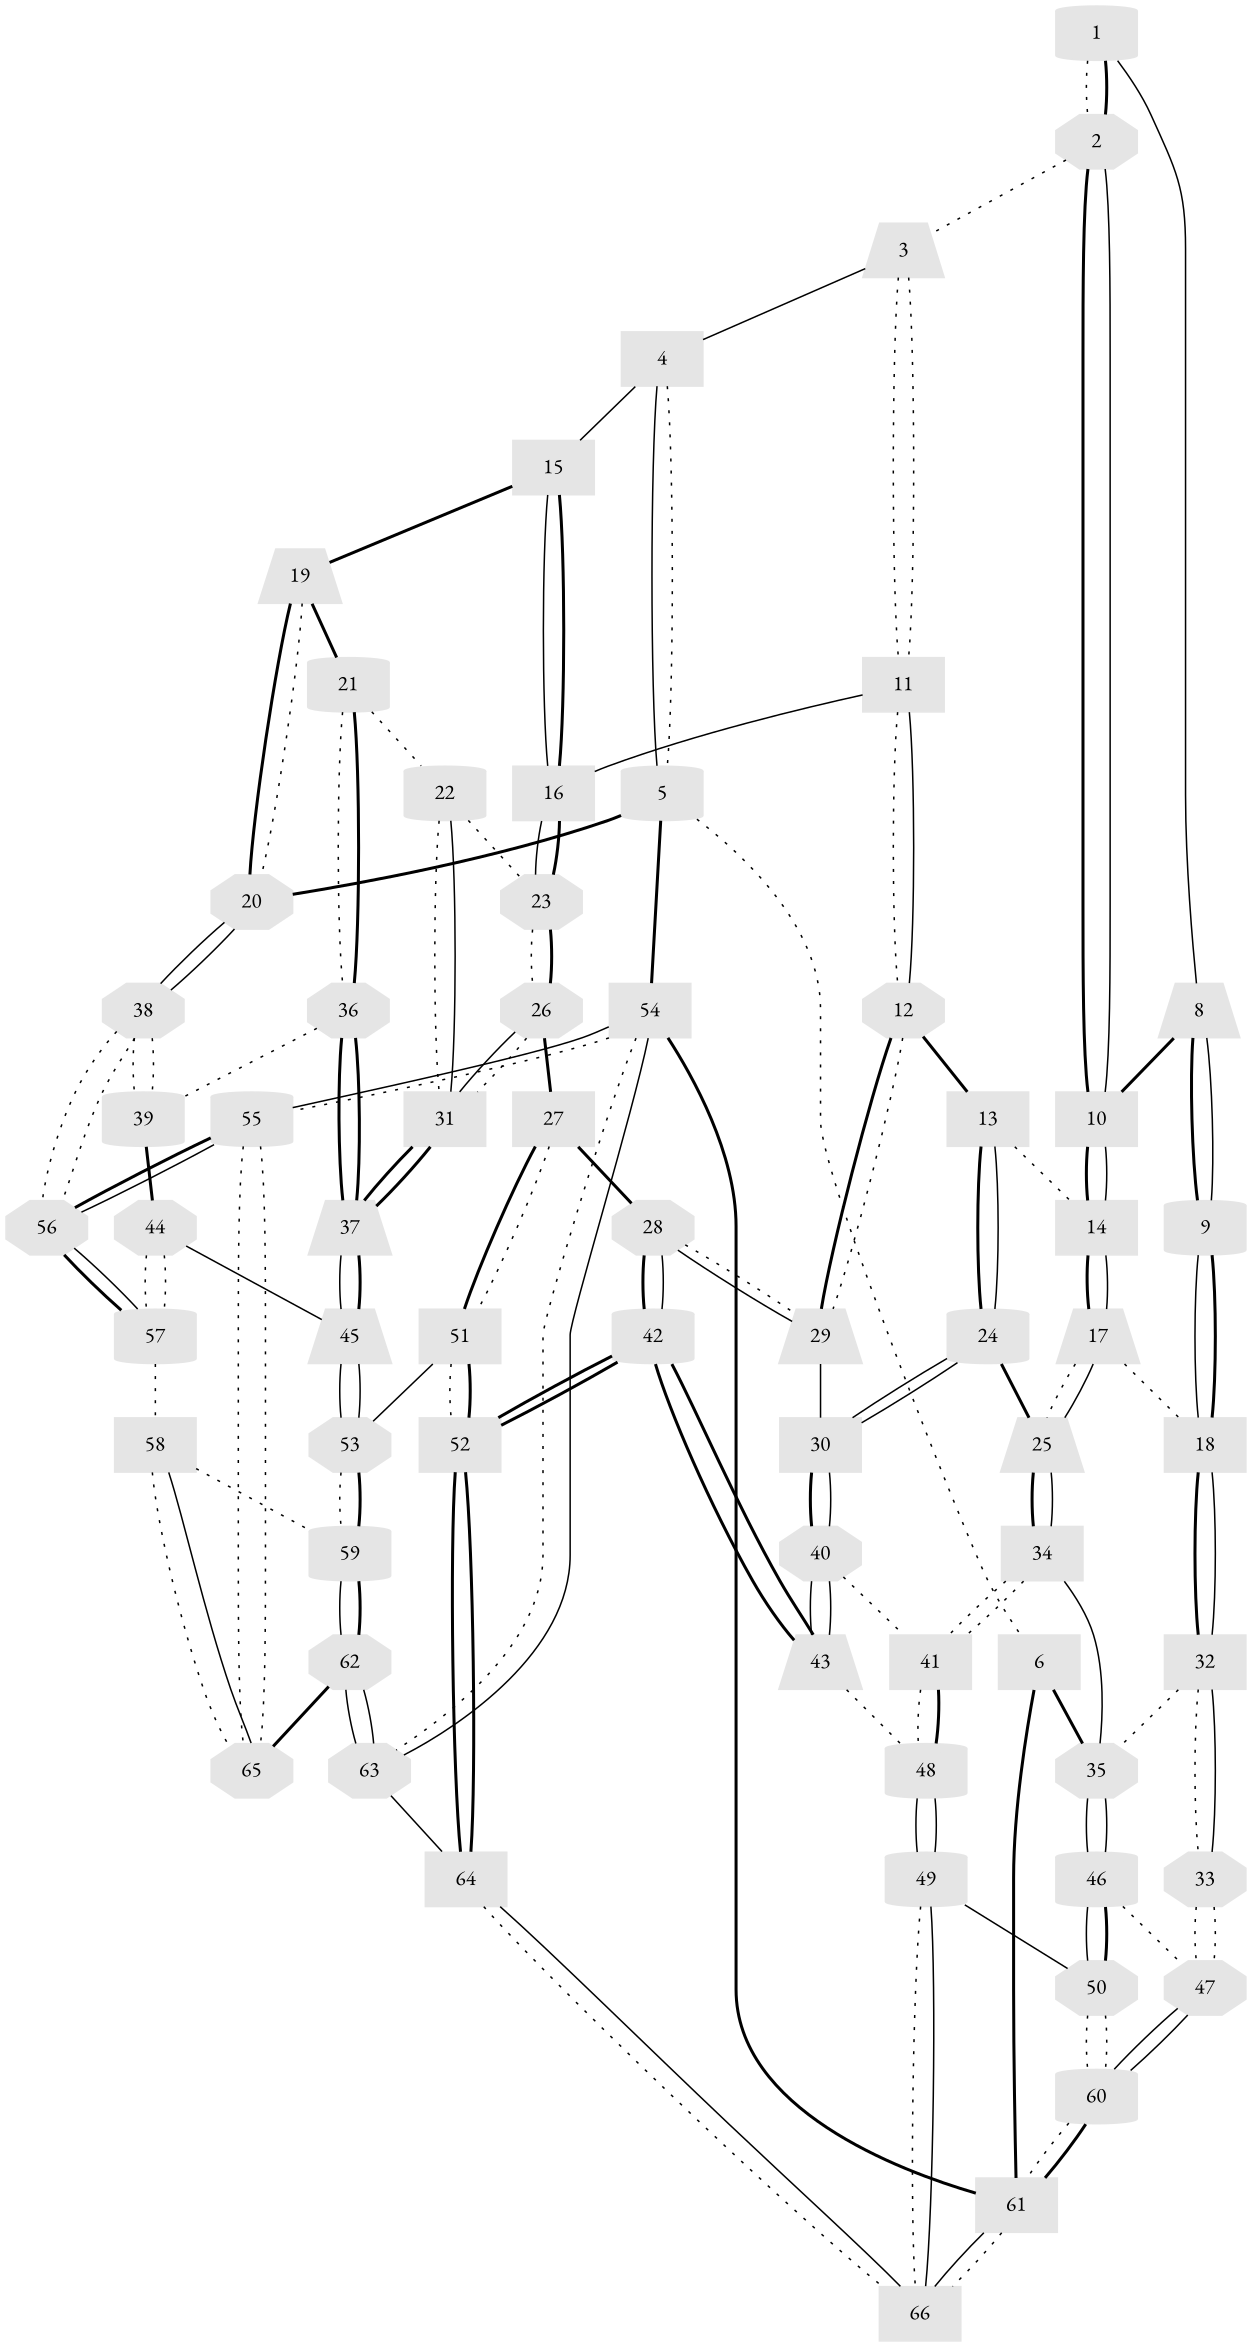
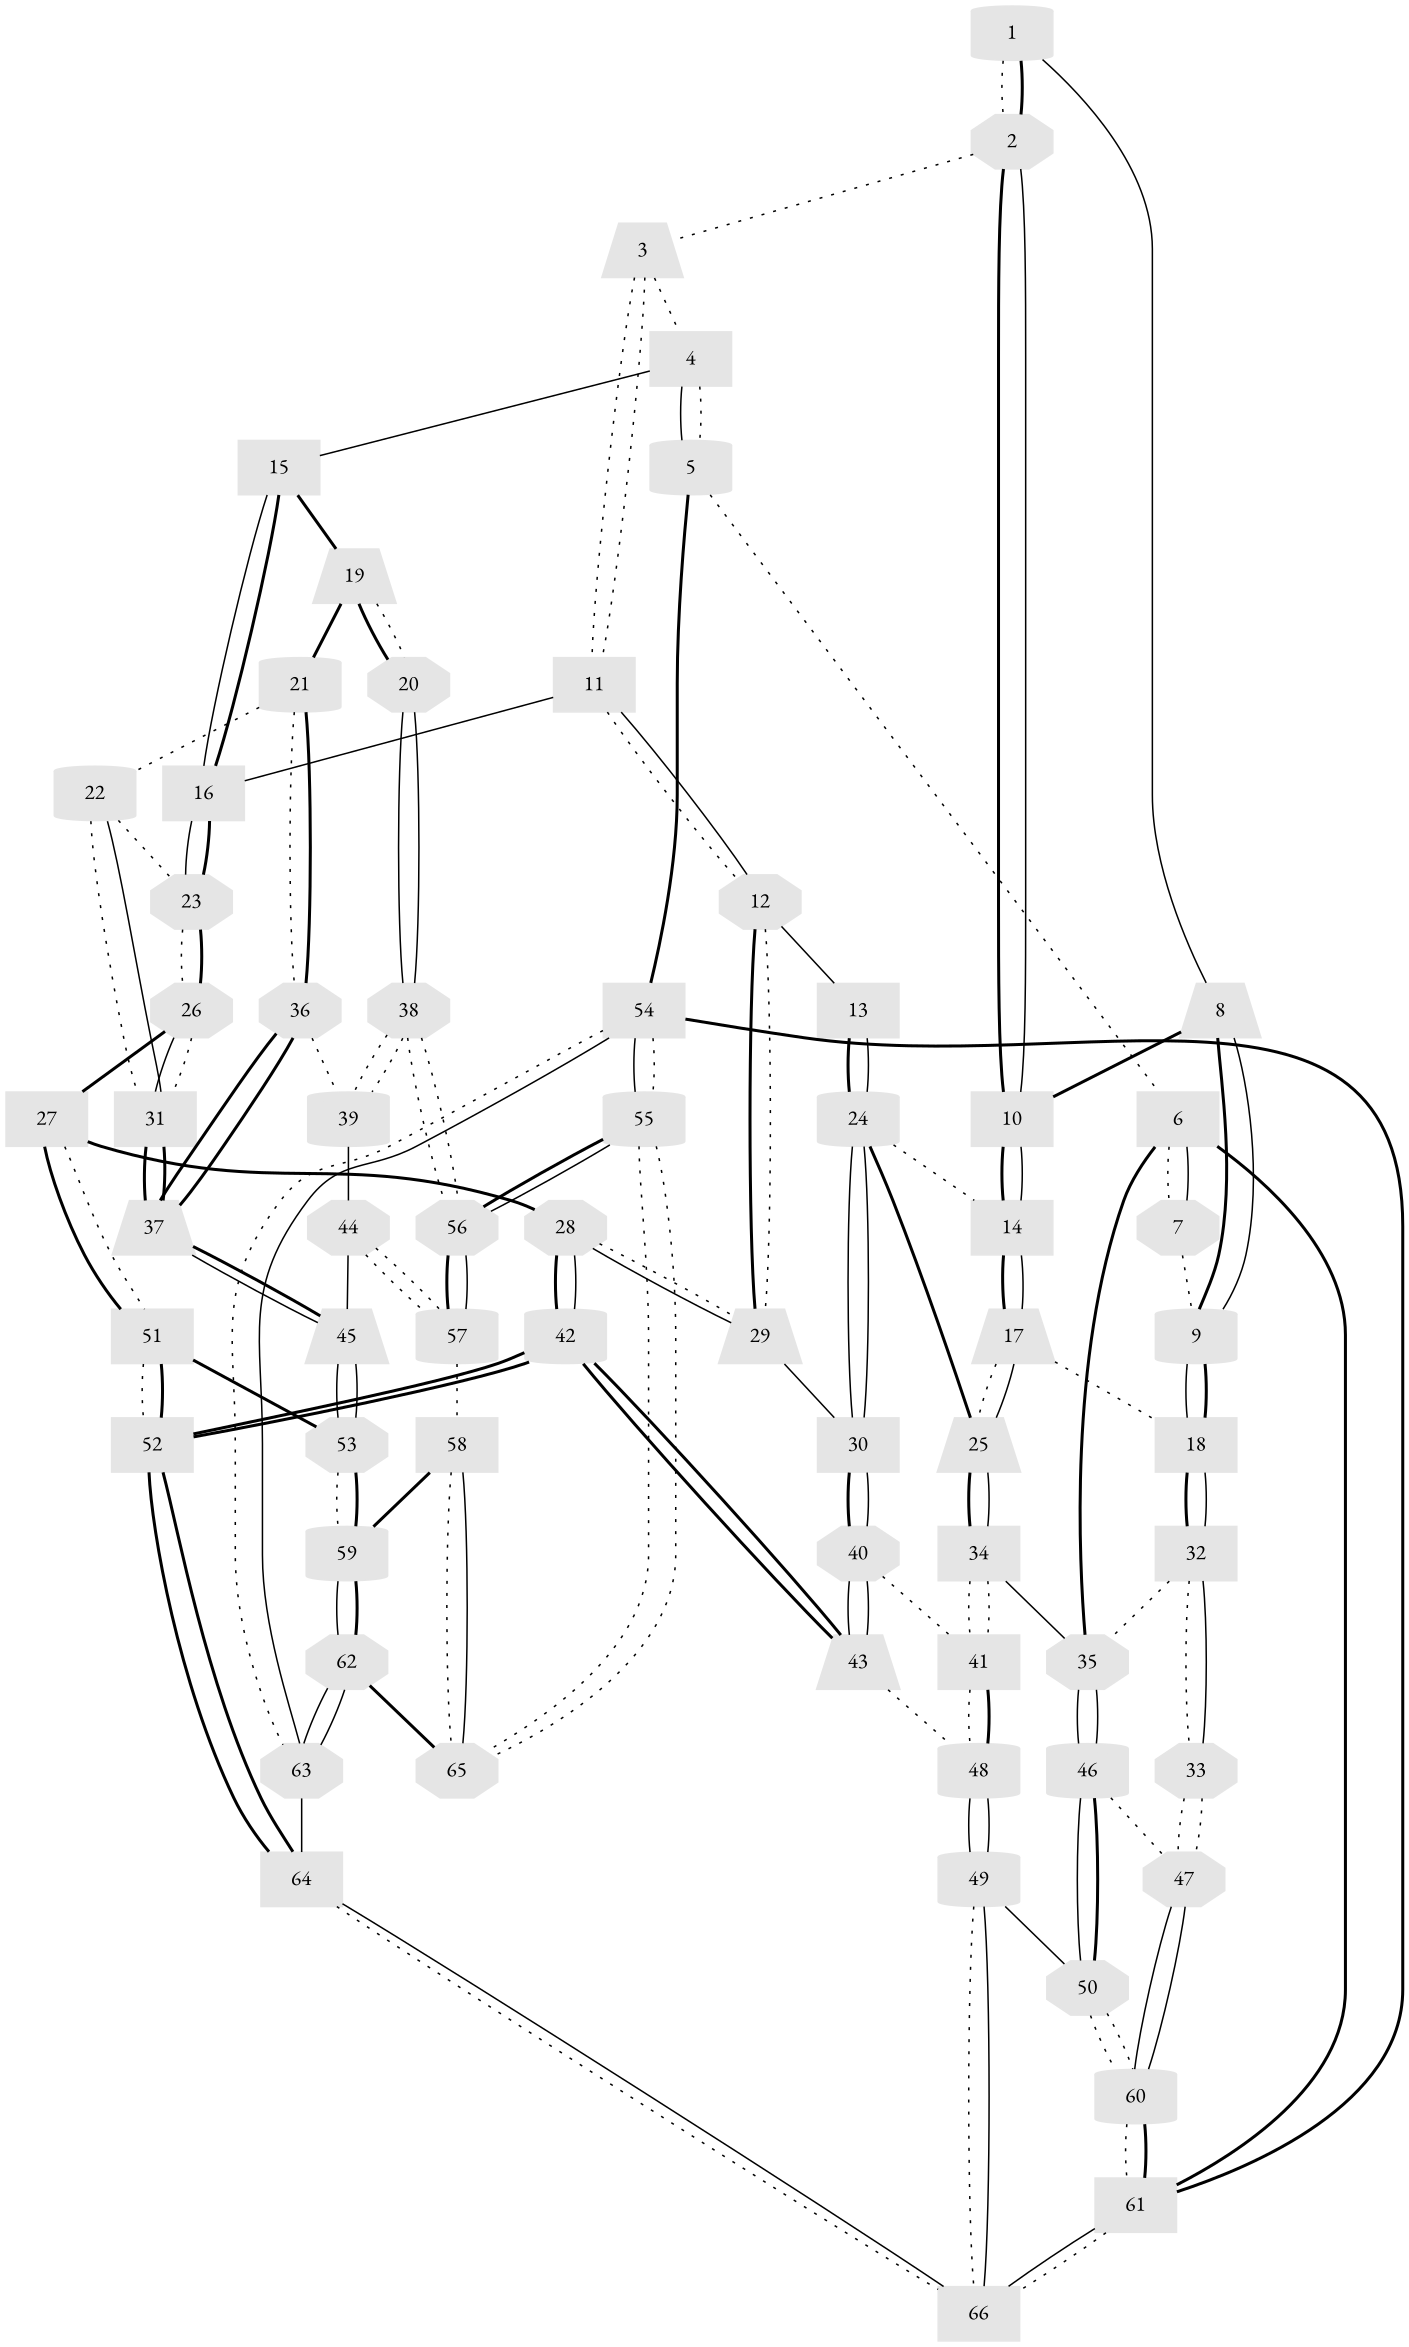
edge "3" -- "4": style solid -> dotted
edge "5" -- "20": removed
edge "12" -- "13": style bold -> solid
edge "39" -- "44": style bold -> solid
edge "13" -- "14": now "24" -- "14"
node "7": added
edge "51" -- "53": style solid -> bold
edge "58" -- "59": style dotted -> bold
